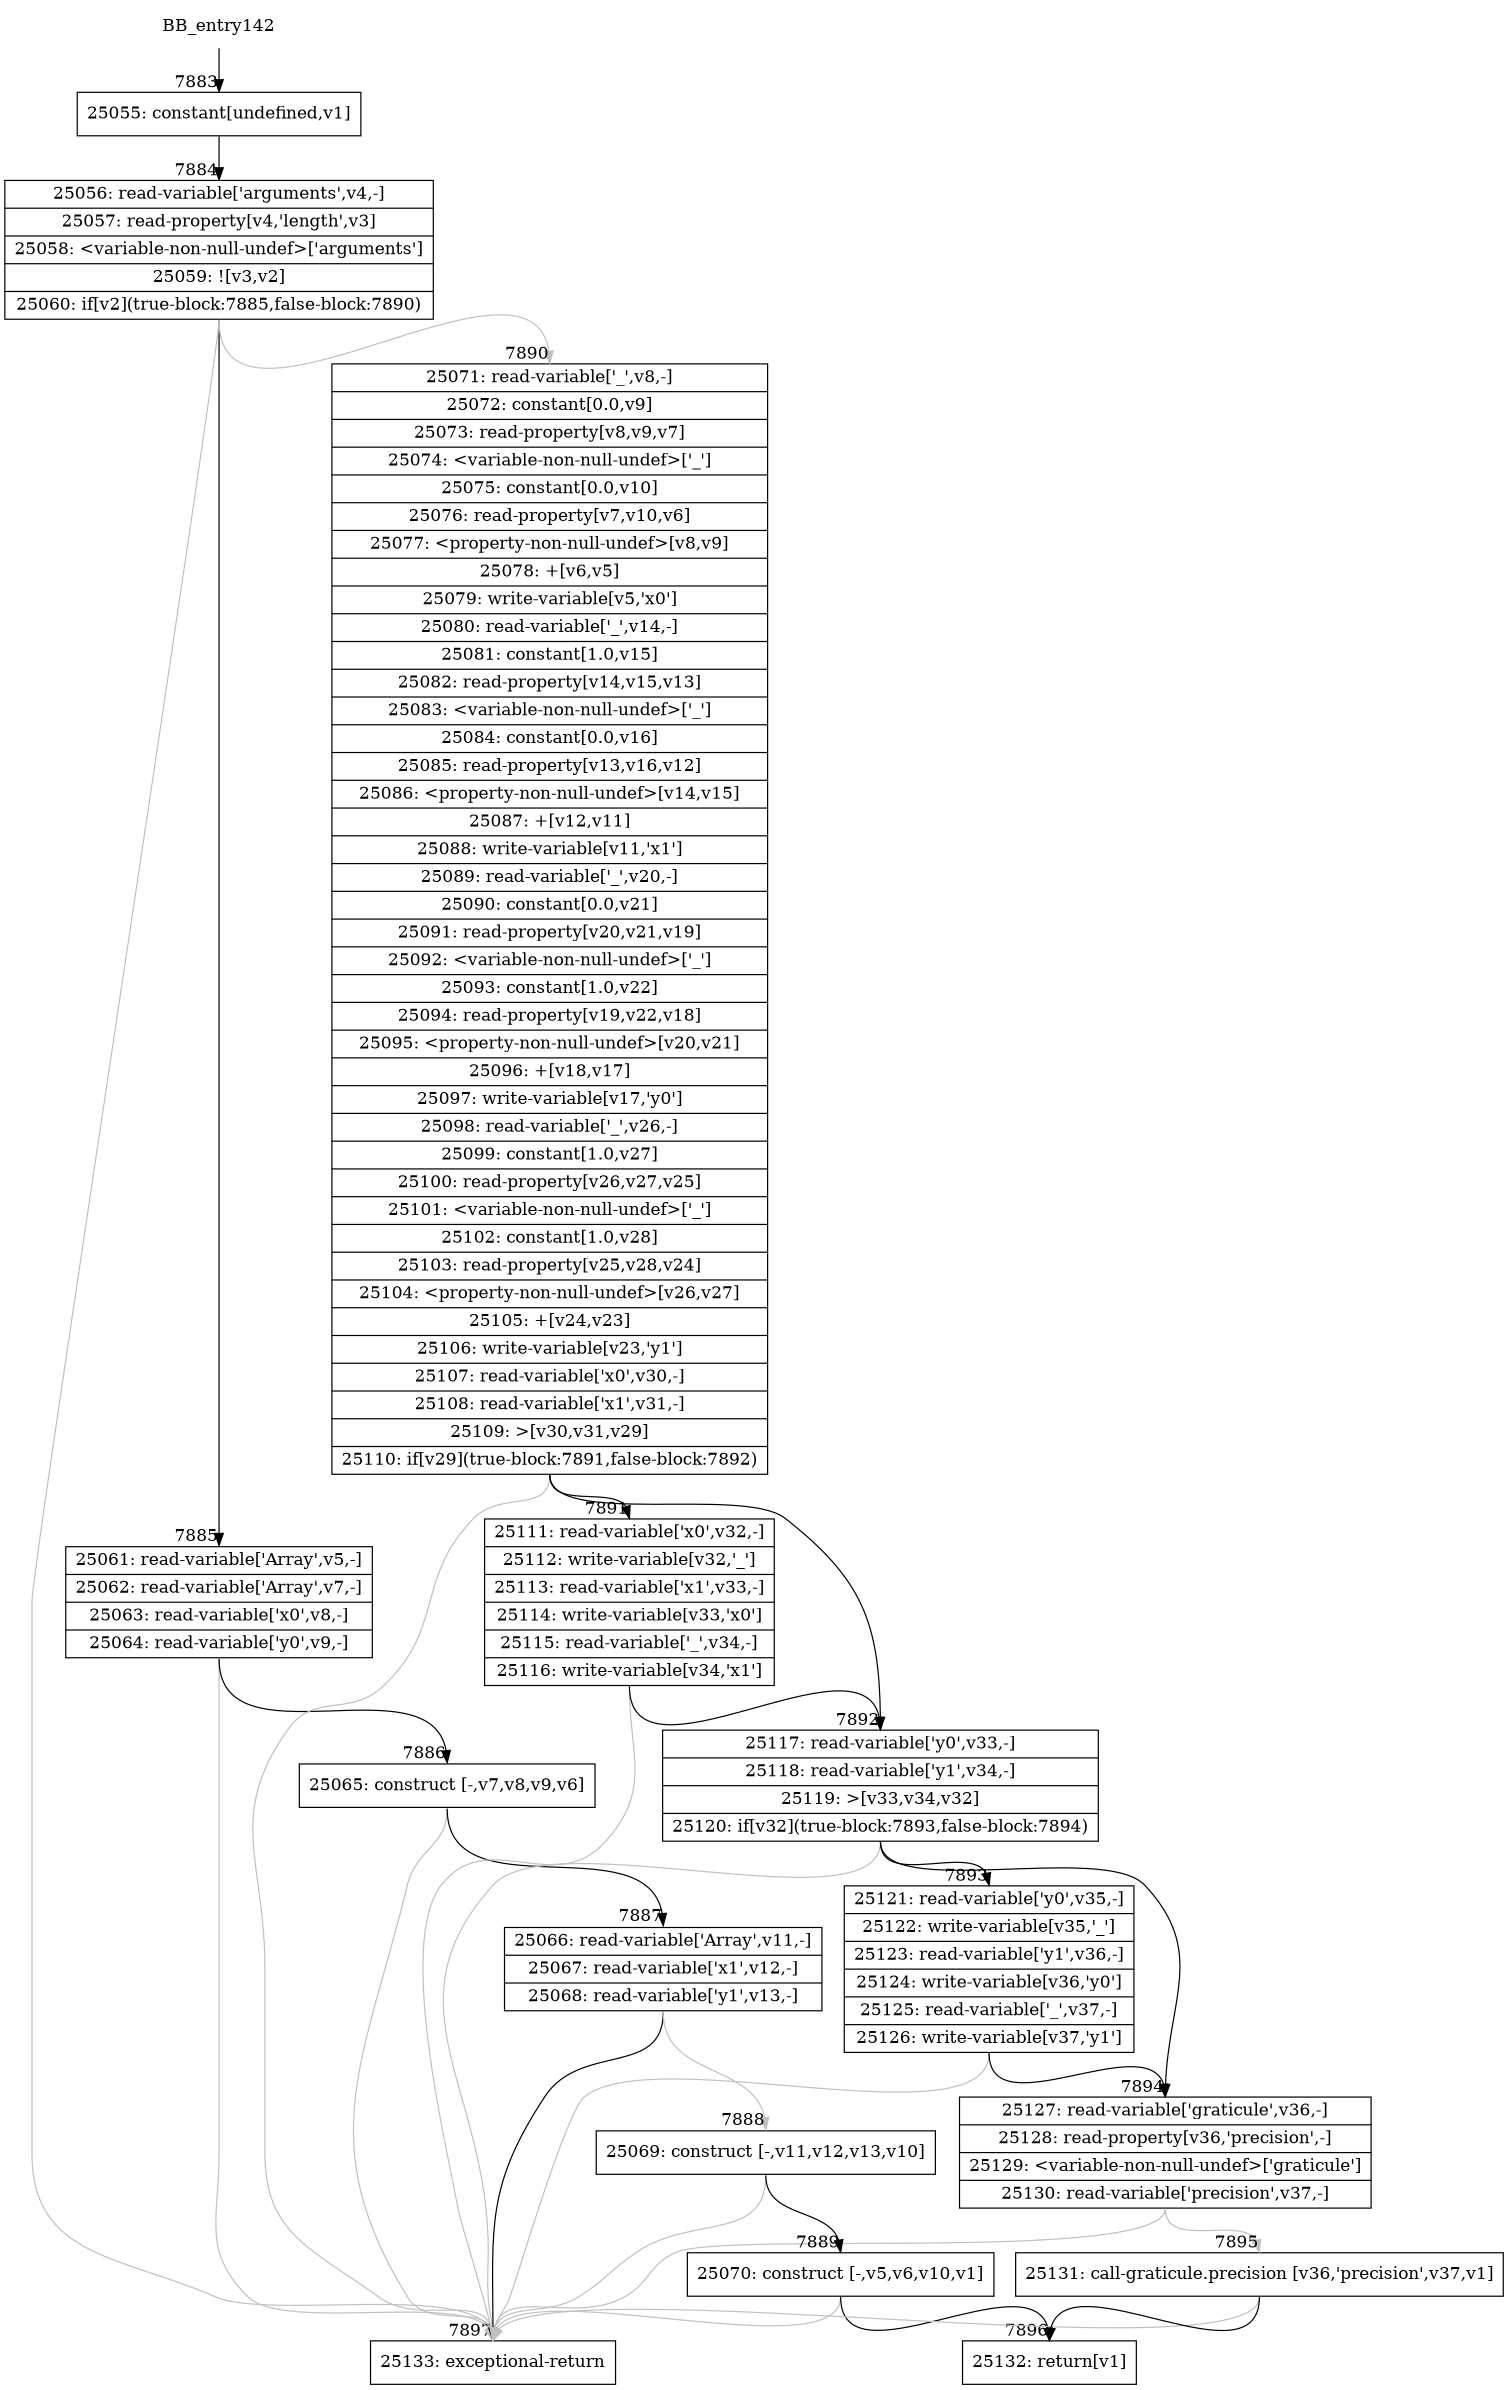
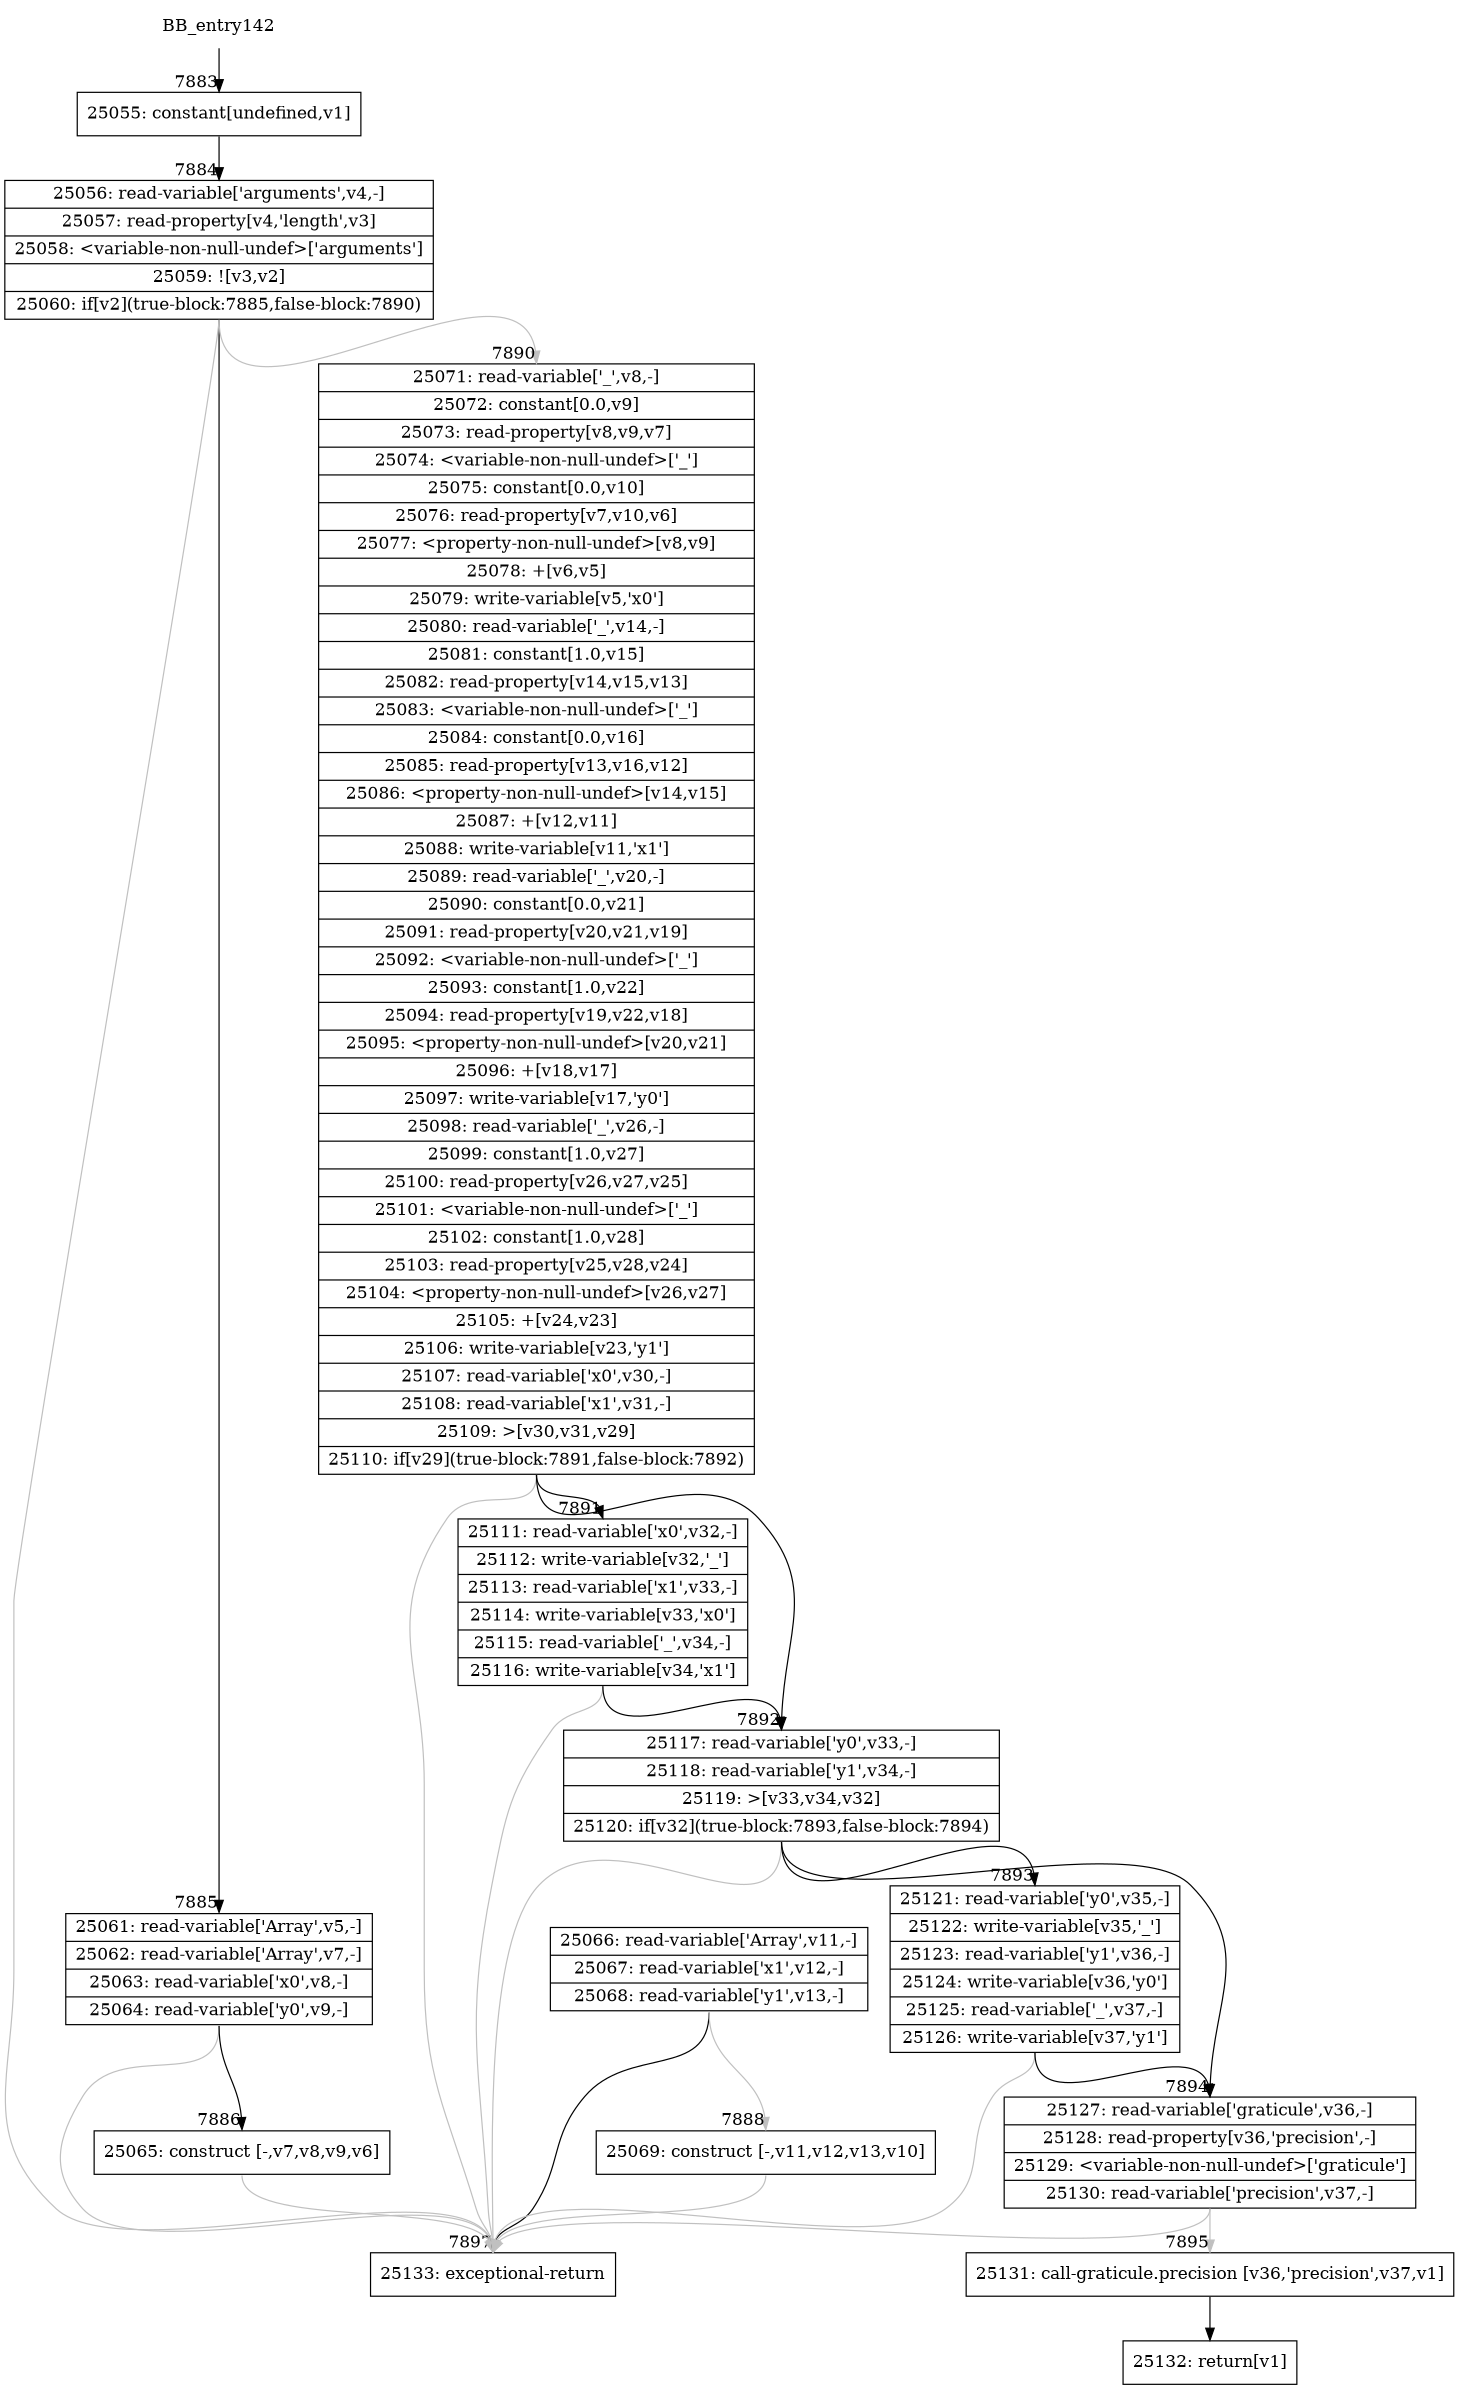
edge "25065: construct [-,v7,v8,v9,v6]" -> "25066: read-variable['Array',v11,-]": removed
node "25070: construct [-,v5,v6,v10,v1]": removed
edge "25131: call-graticule.precision [v36,'precision',v37,v1]" -> "25133: exceptional-return": removed
